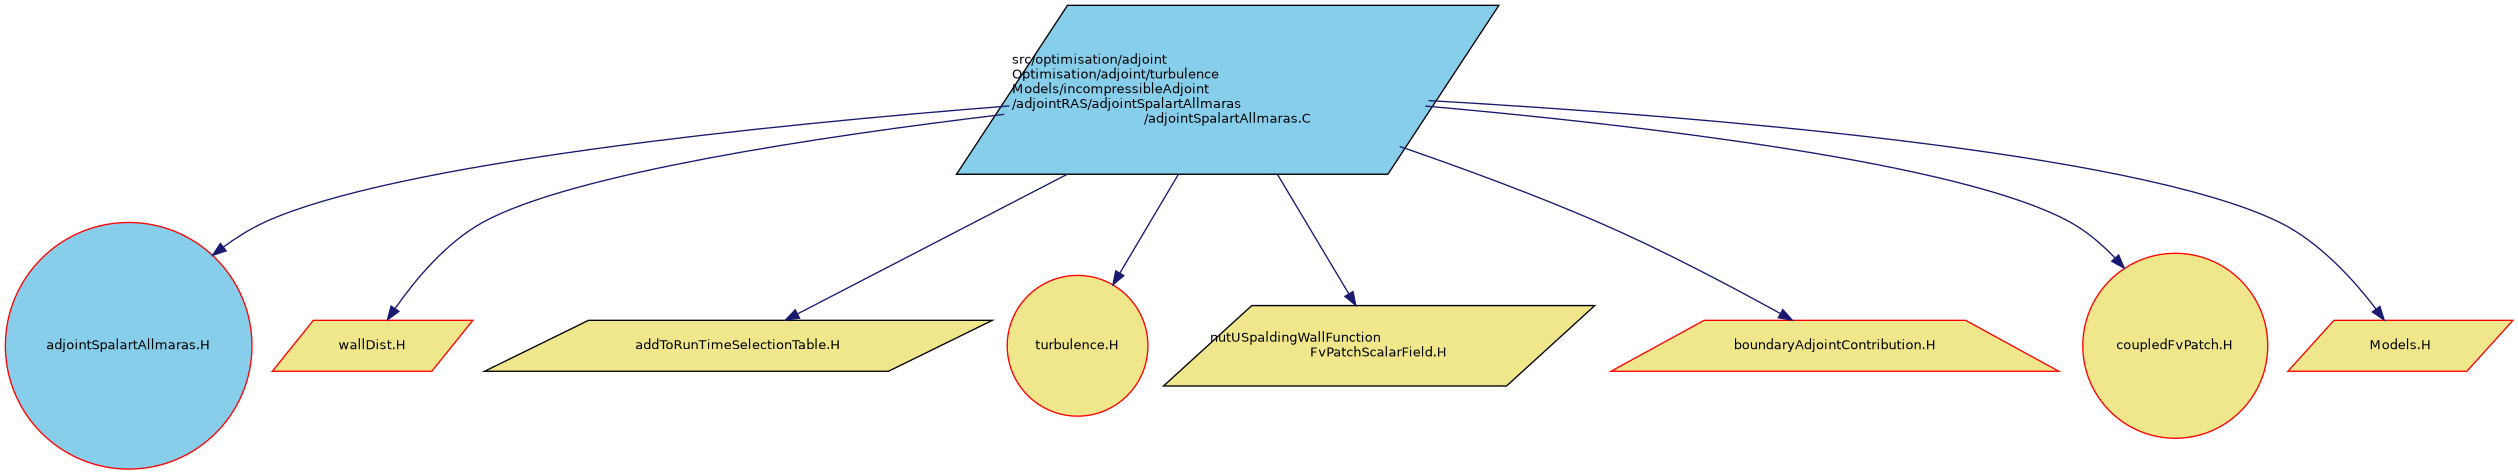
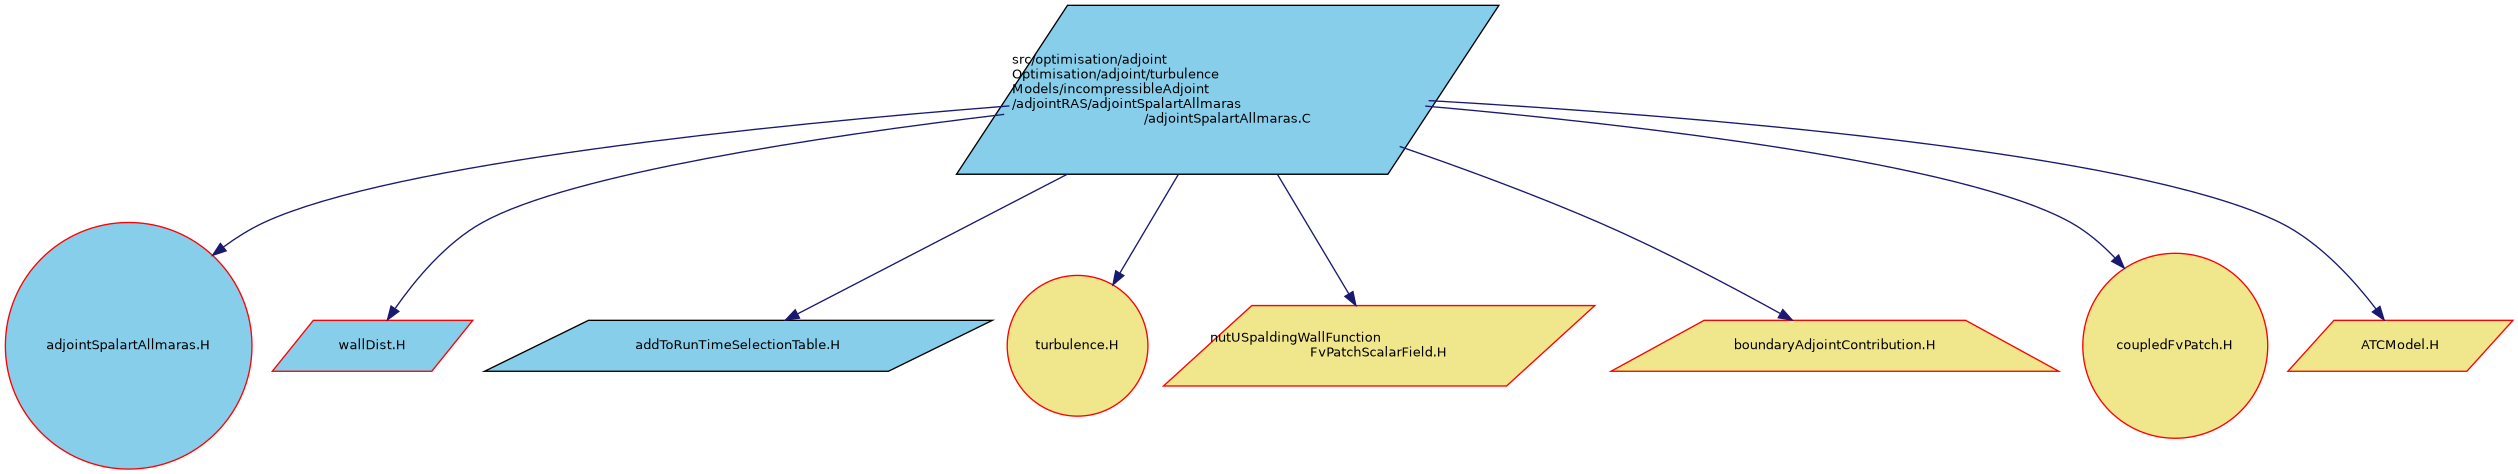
node "wallDist.H": fillcolor khaki -> skyblue
node "addToRunTimeSelectionTable.H": fillcolor khaki -> skyblue
node "nutUSpaldingWallFunction FvPatchScalarField.H": color black -> red
node "Models.H": label "Models.H" -> "ATCModel.H"
